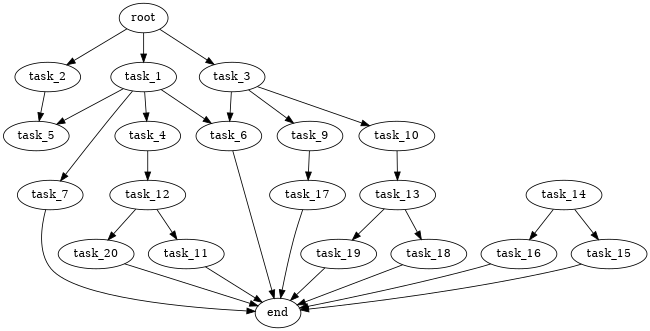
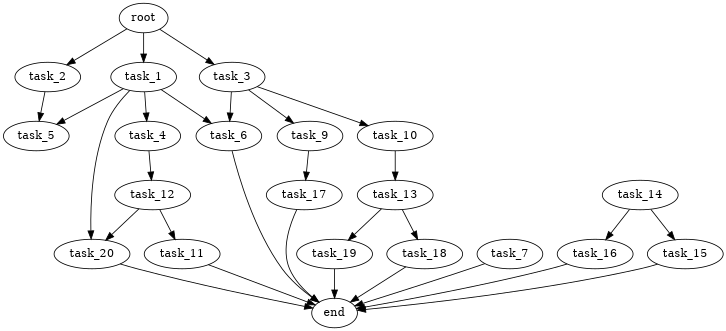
edge "task_1" -> "task_7": now "task_1" -> "task_20"
